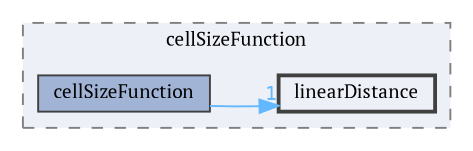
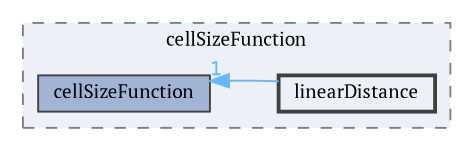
edge "cellSizeFunction" -> "linearDistance": reversed
